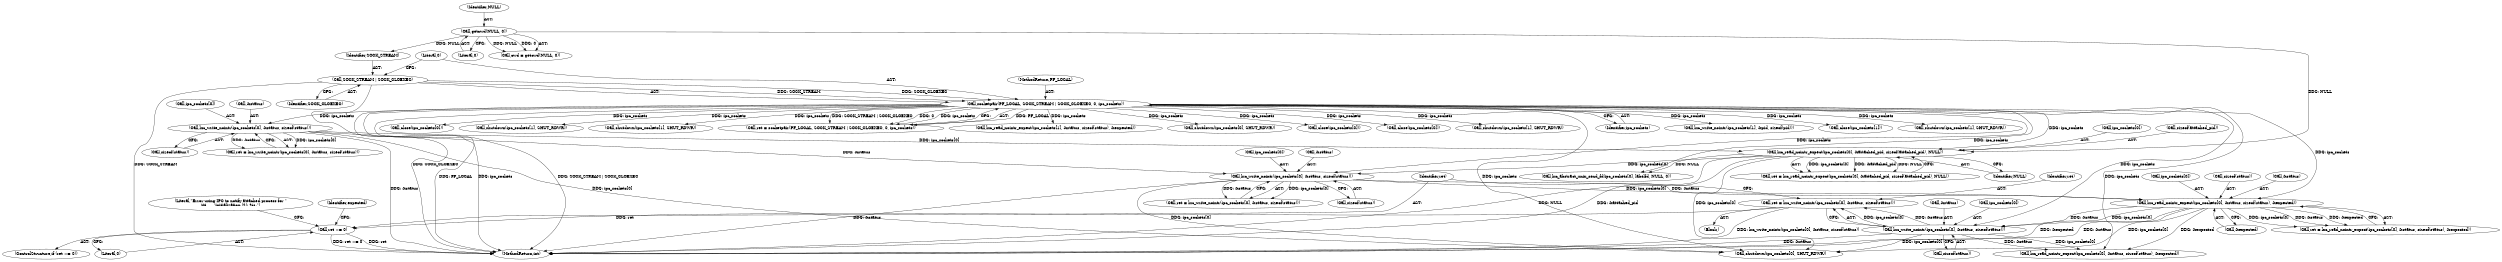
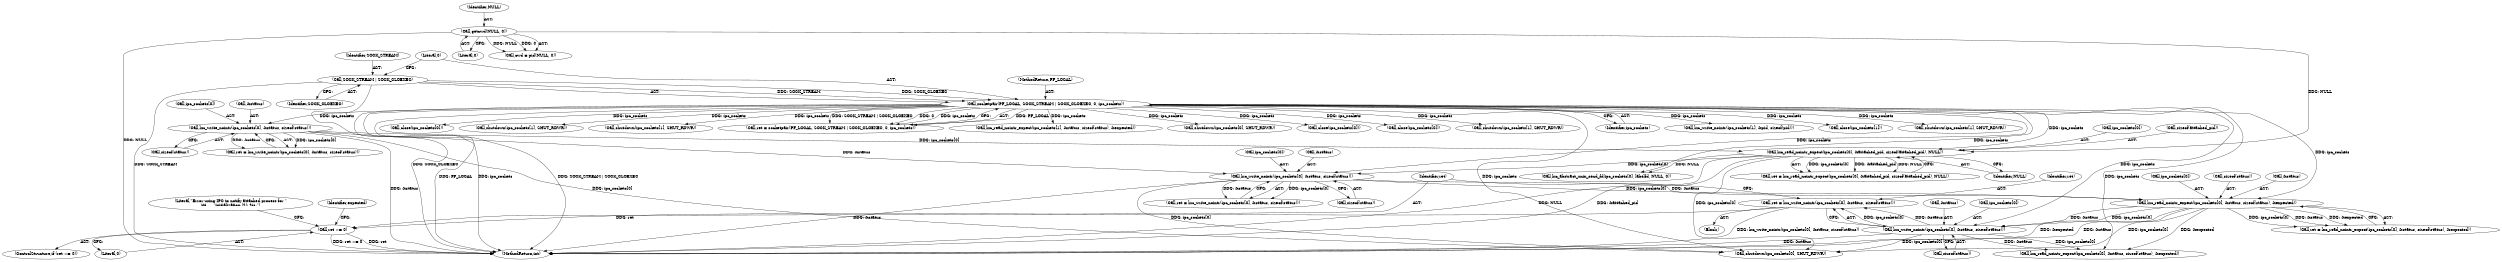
edge "(Call,getcwd(NULL, 0))" -> "(Identifier,SOCK_STREAM)": now "(Call,getcwd(NULL, 0))" -> "(MethodReturn,int)"
node "(Call,cwd = getcwd(NULL, 0))": label "(Call,cwd = getcwd(NULL, 0))" -> "(Call,cwd = pid(NULL, 0))"
node "(Call,&expected)": removed
